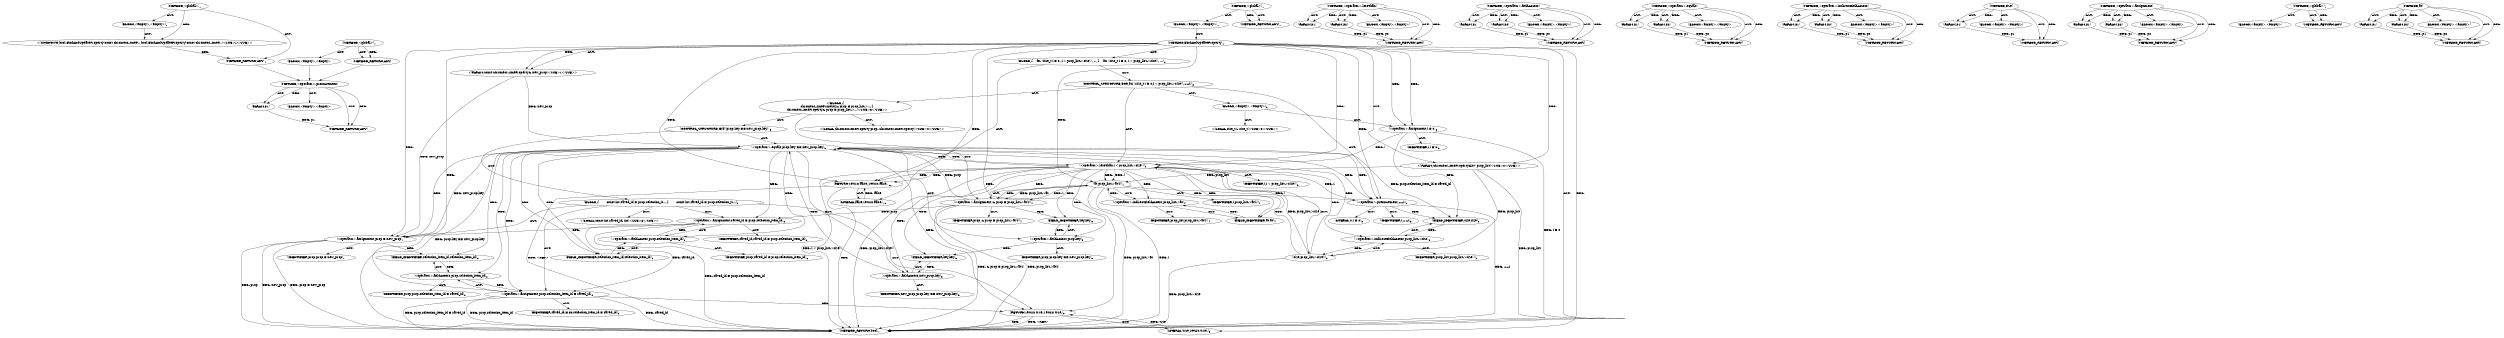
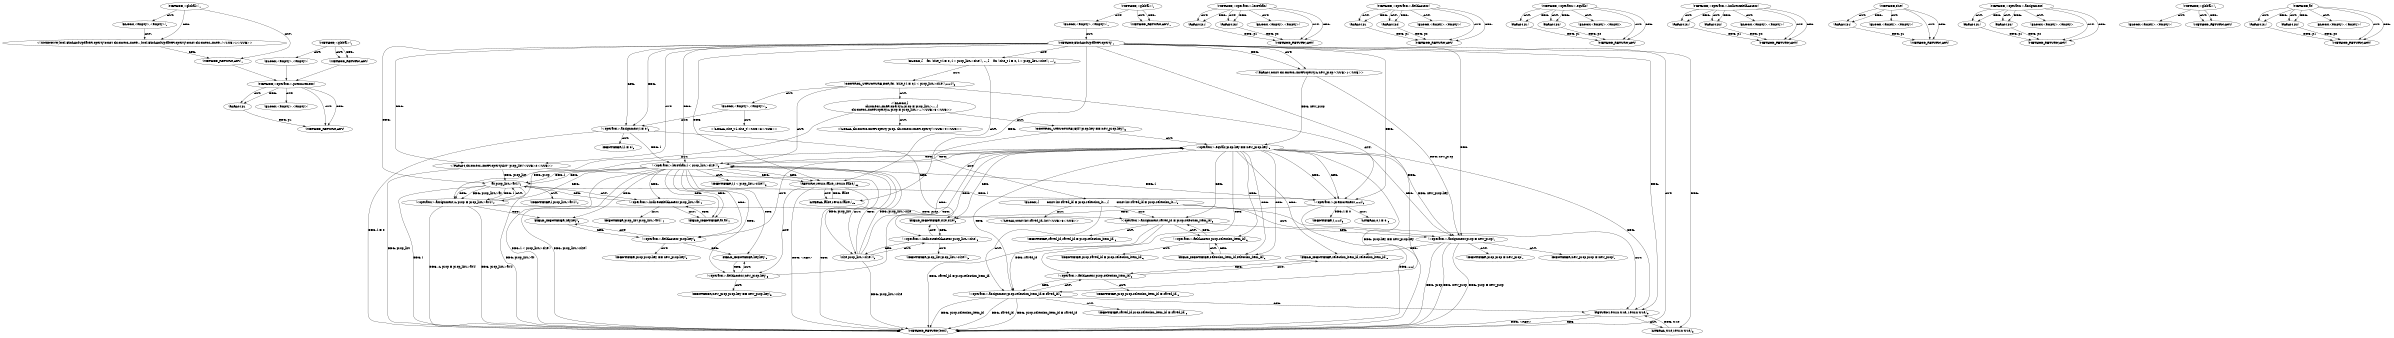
edge "(<operator>.equals,prop.key == new_prop.key)" -> "(FIELD_IDENTIFIER,size,size)": label "DDG: prop.selection_item_id = saved_id" -> "CDG: "
edge "(<operator>.preIncrement,++i)" -> "(IDENTIFIER,i,++i)": label "AST: " -> "DDG: i = 0"
edge "(<operator>.equals,prop.key == new_prop.key)" -> "(<operator>.fieldAccess,new_prop.key)": now "(RETURN,return false;,return false;)" -> "(<operator>.fieldAccess,new_prop.key)"
node "(IDENTIFIER,prop,& prop = prop_list->at(i))": removed
node "(IDENTIFIER,new_prop,prop = new_prop)": added
